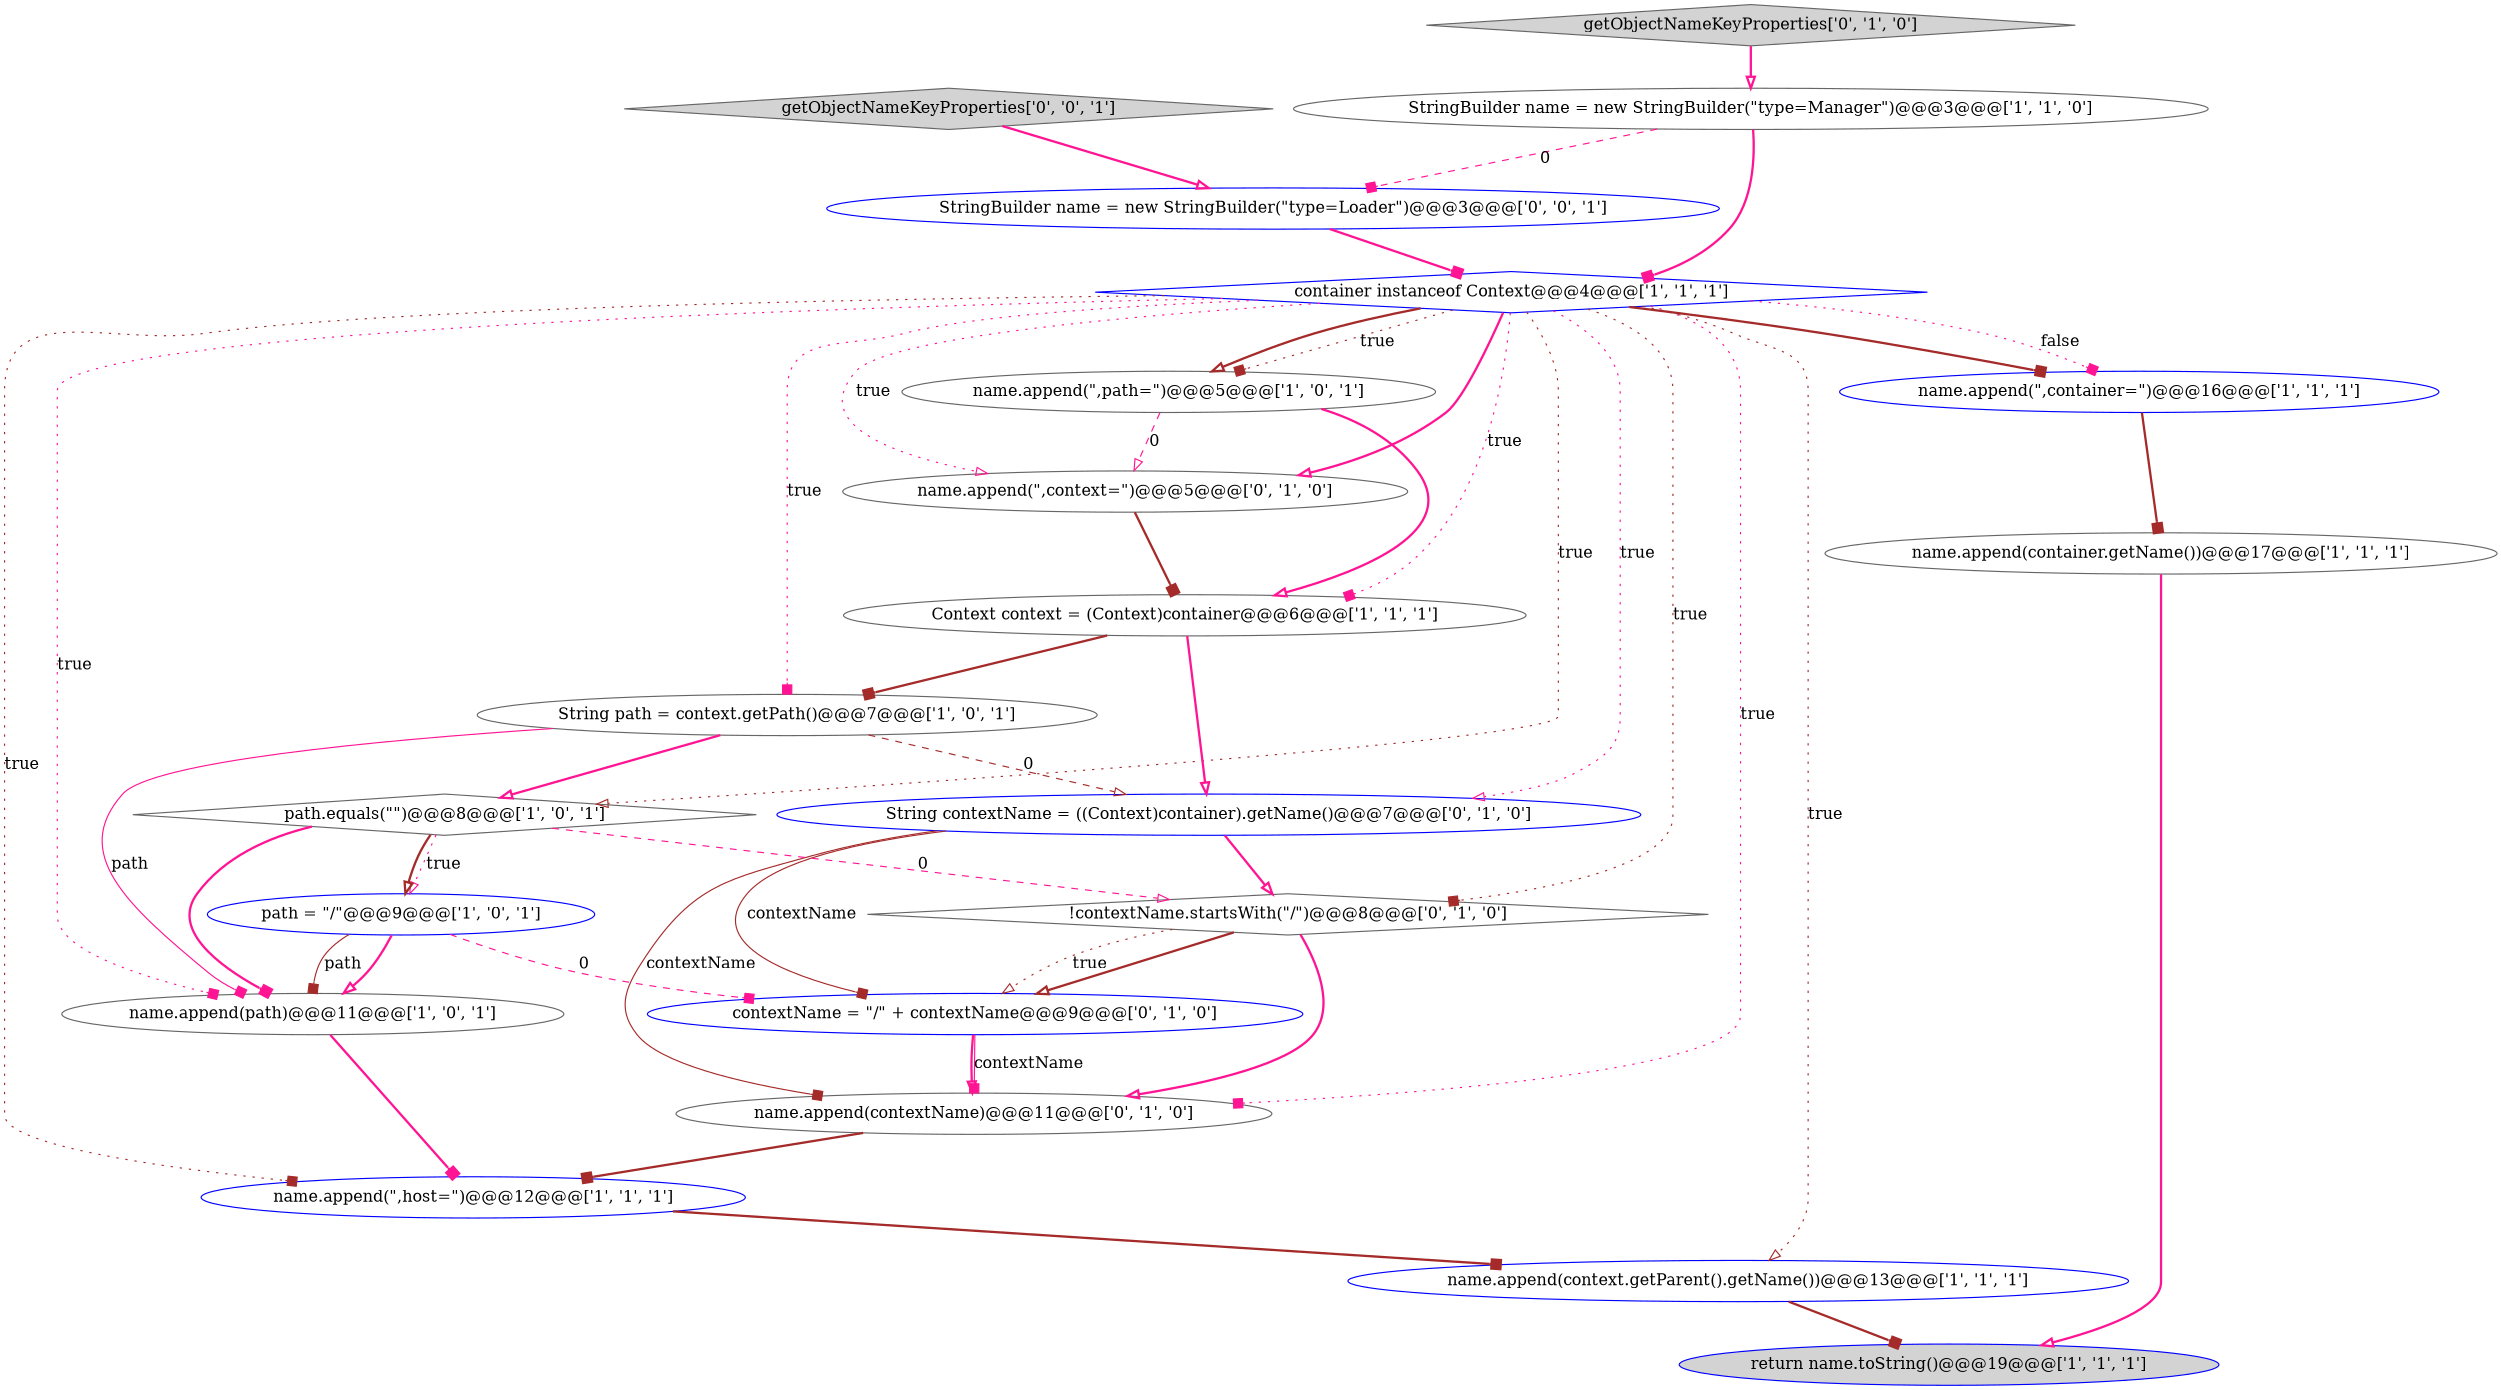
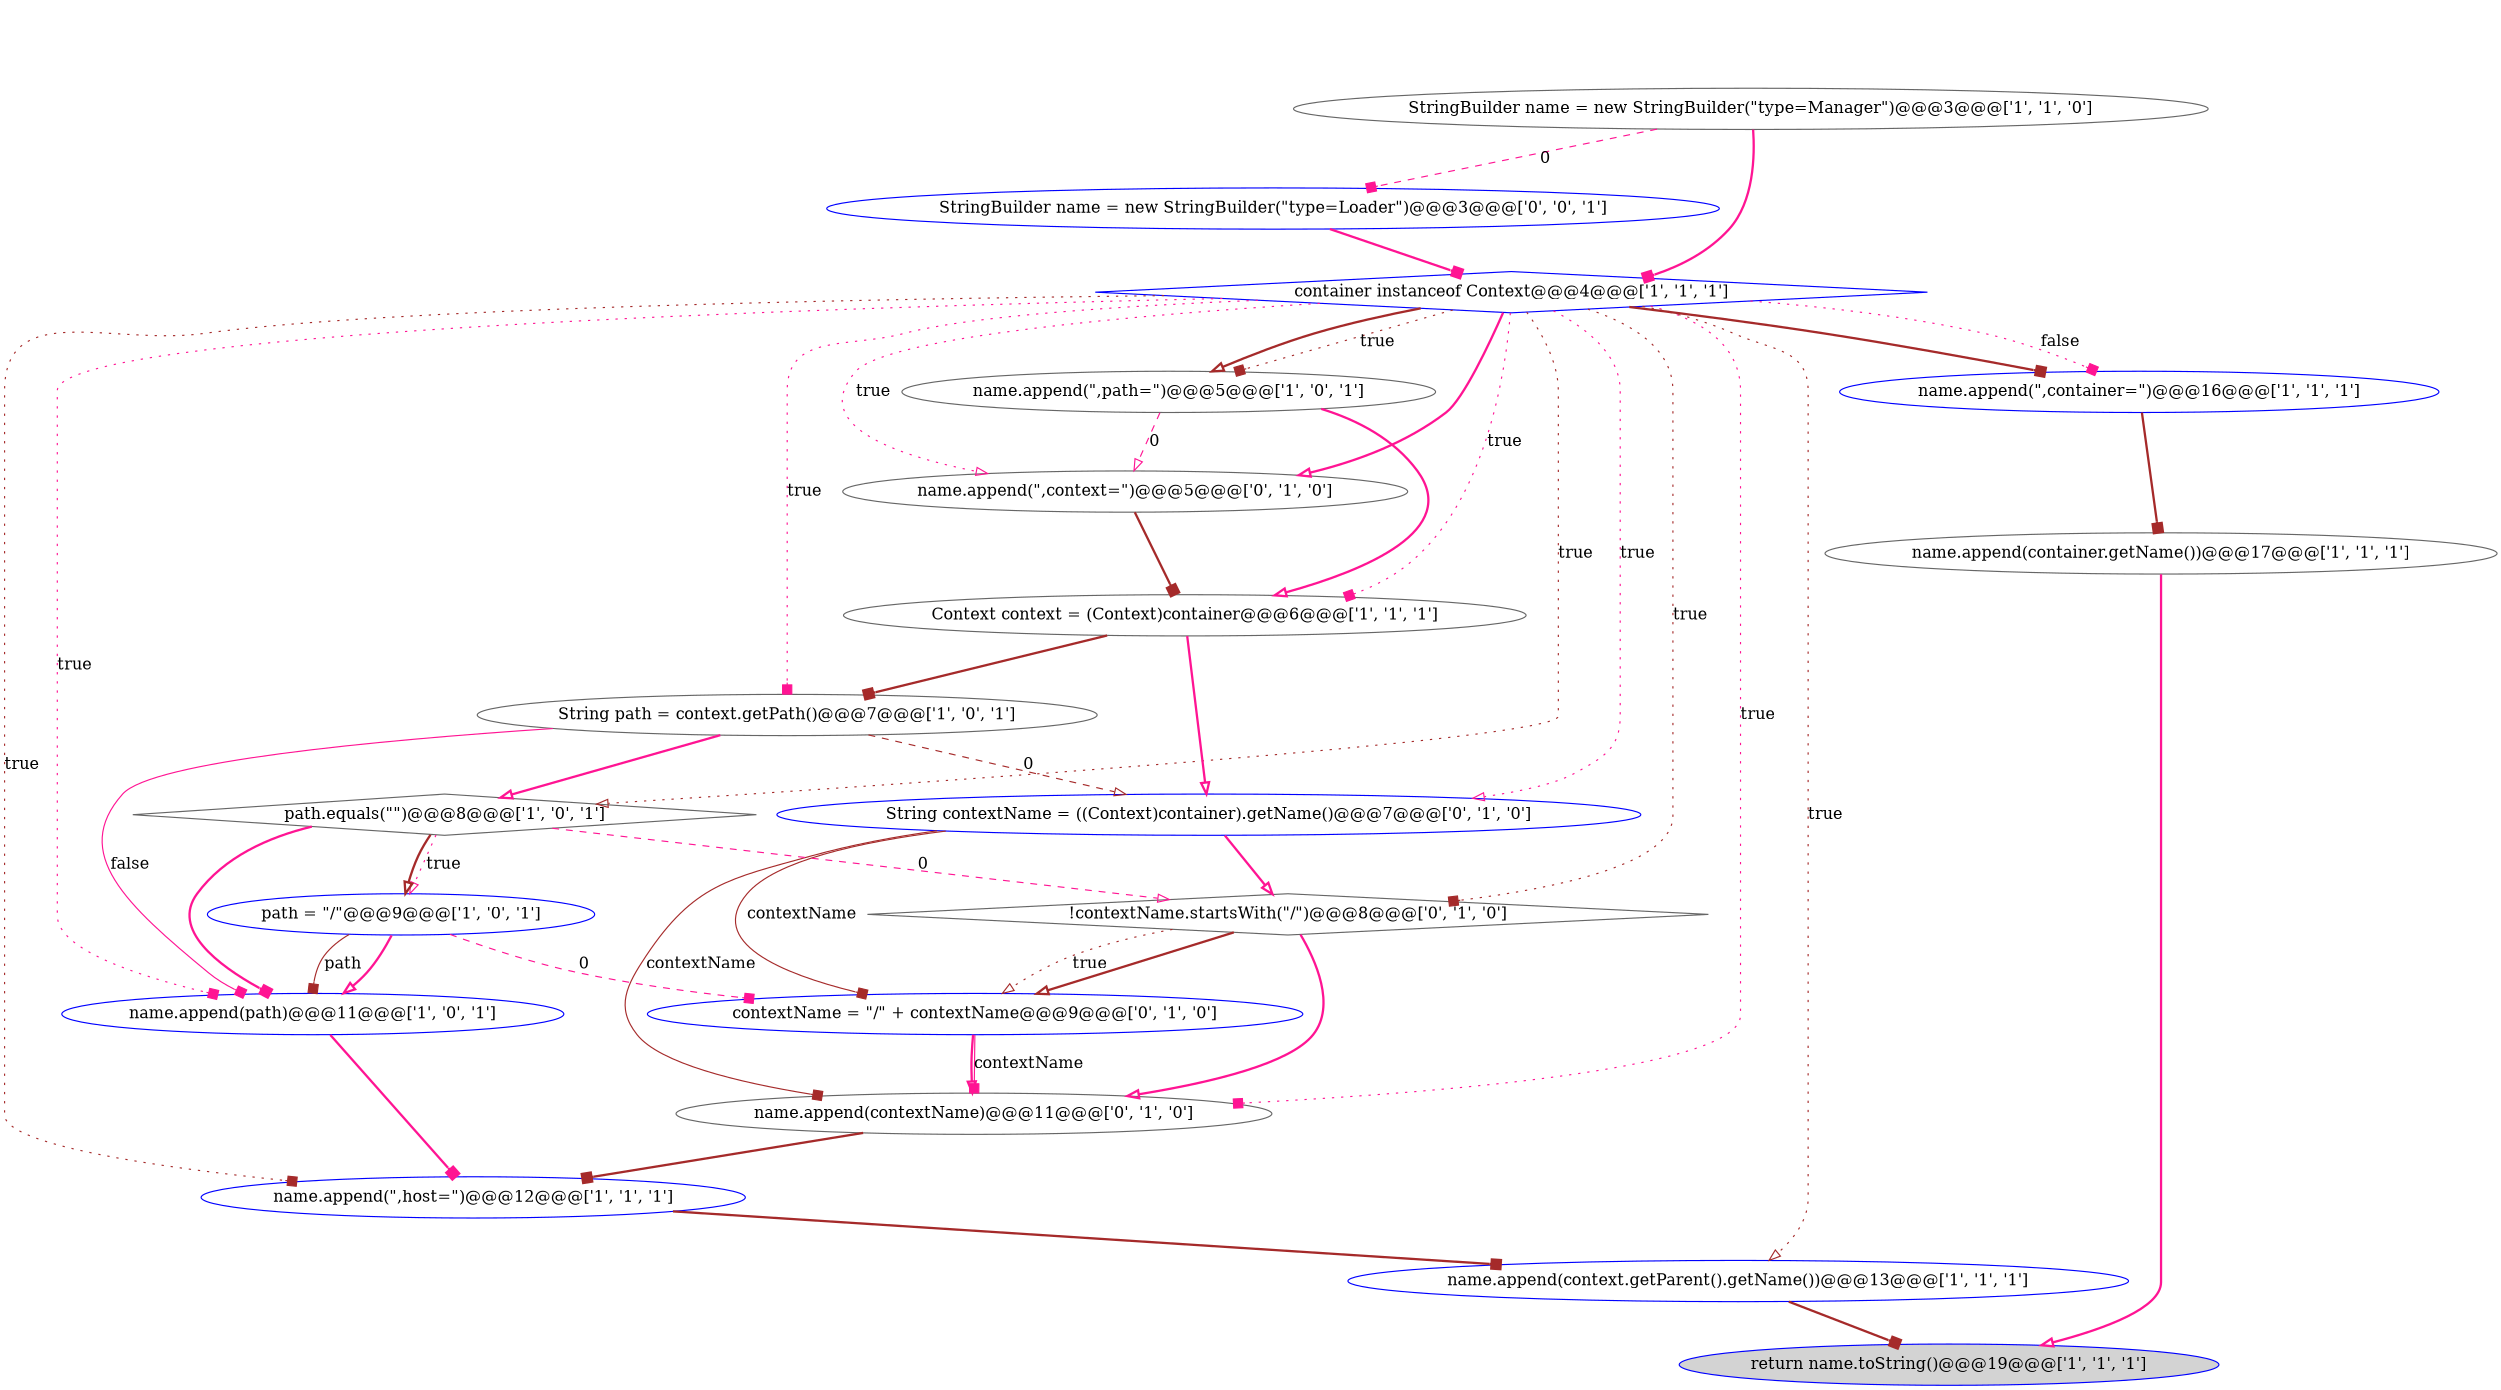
node "getObjectNameKeyProperties['0', '1', '0']": removed
node "getObjectNameKeyProperties['0', '0', '1']": removed
edge "String path = context.getPath()@@@7@@@['1', '0', '1']" -> "name.append(path)@@@11@@@['1', '0', '1']": label "path" -> "false"
node "name.append(path)@@@11@@@['1', '0', '1']": color gray40 -> blue
